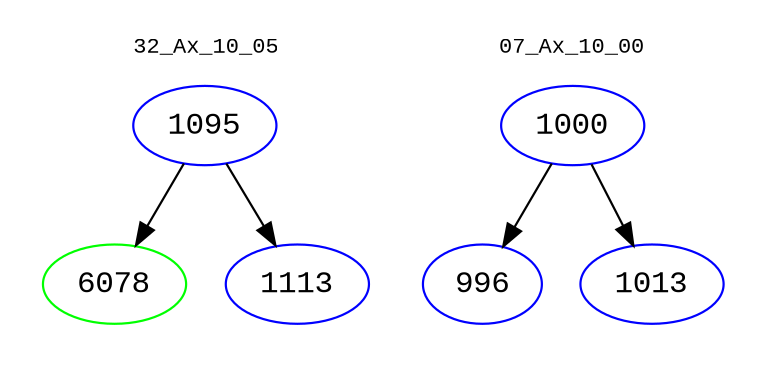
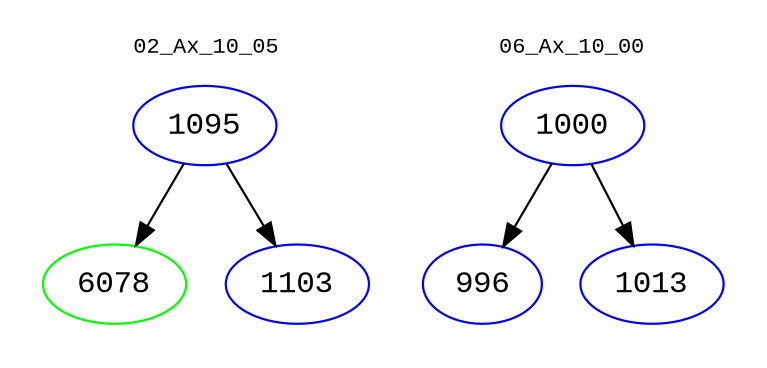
cluster "32_Ax_10_05": label "32_Ax_10_05" -> "02_Ax_10_05"
cluster "07_Ax_10_00": label "07_Ax_10_00" -> "06_Ax_10_00"
node "1113": label "1113" -> "1103"
